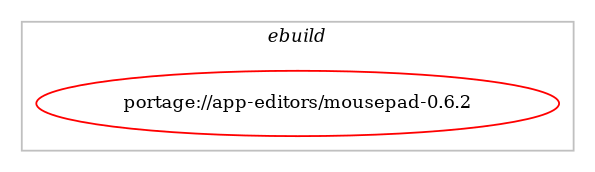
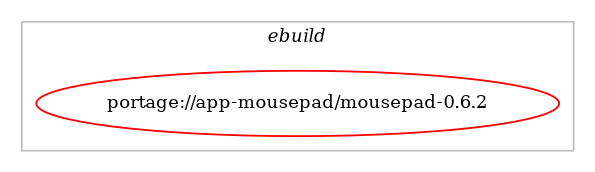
node "portage://app-editors/mousepad-0.6.2": label "portage://app-editors/mousepad-0.6.2" -> "portage://app-mousepad/mousepad-0.6.2"
